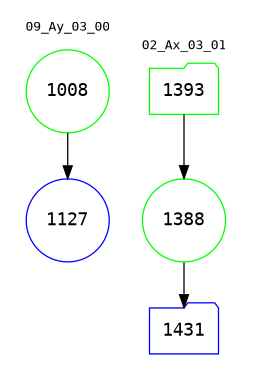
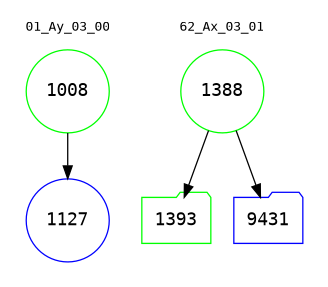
cluster "09_Ay_03_00": label "09_Ay_03_00" -> "01_Ay_03_00"
cluster "02_Ax_03_01": label "02_Ax_03_01" -> "62_Ax_03_01"
edge "1393" -> "1388": reversed
node "1431": label "1431" -> "9431"
